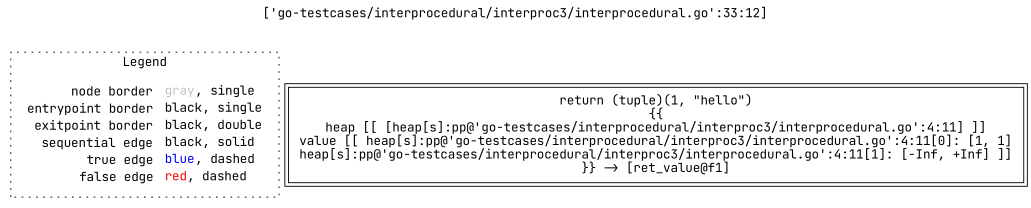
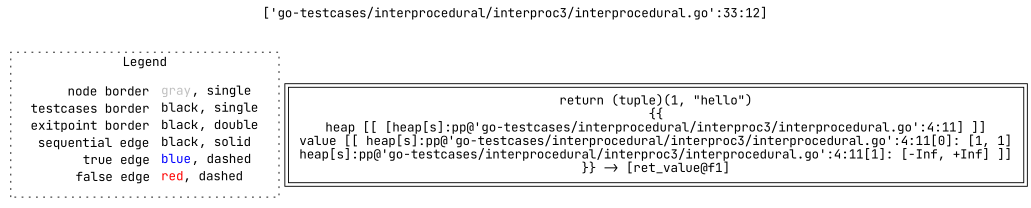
node "node border": text "entrypoint border" -> "testcases border"
